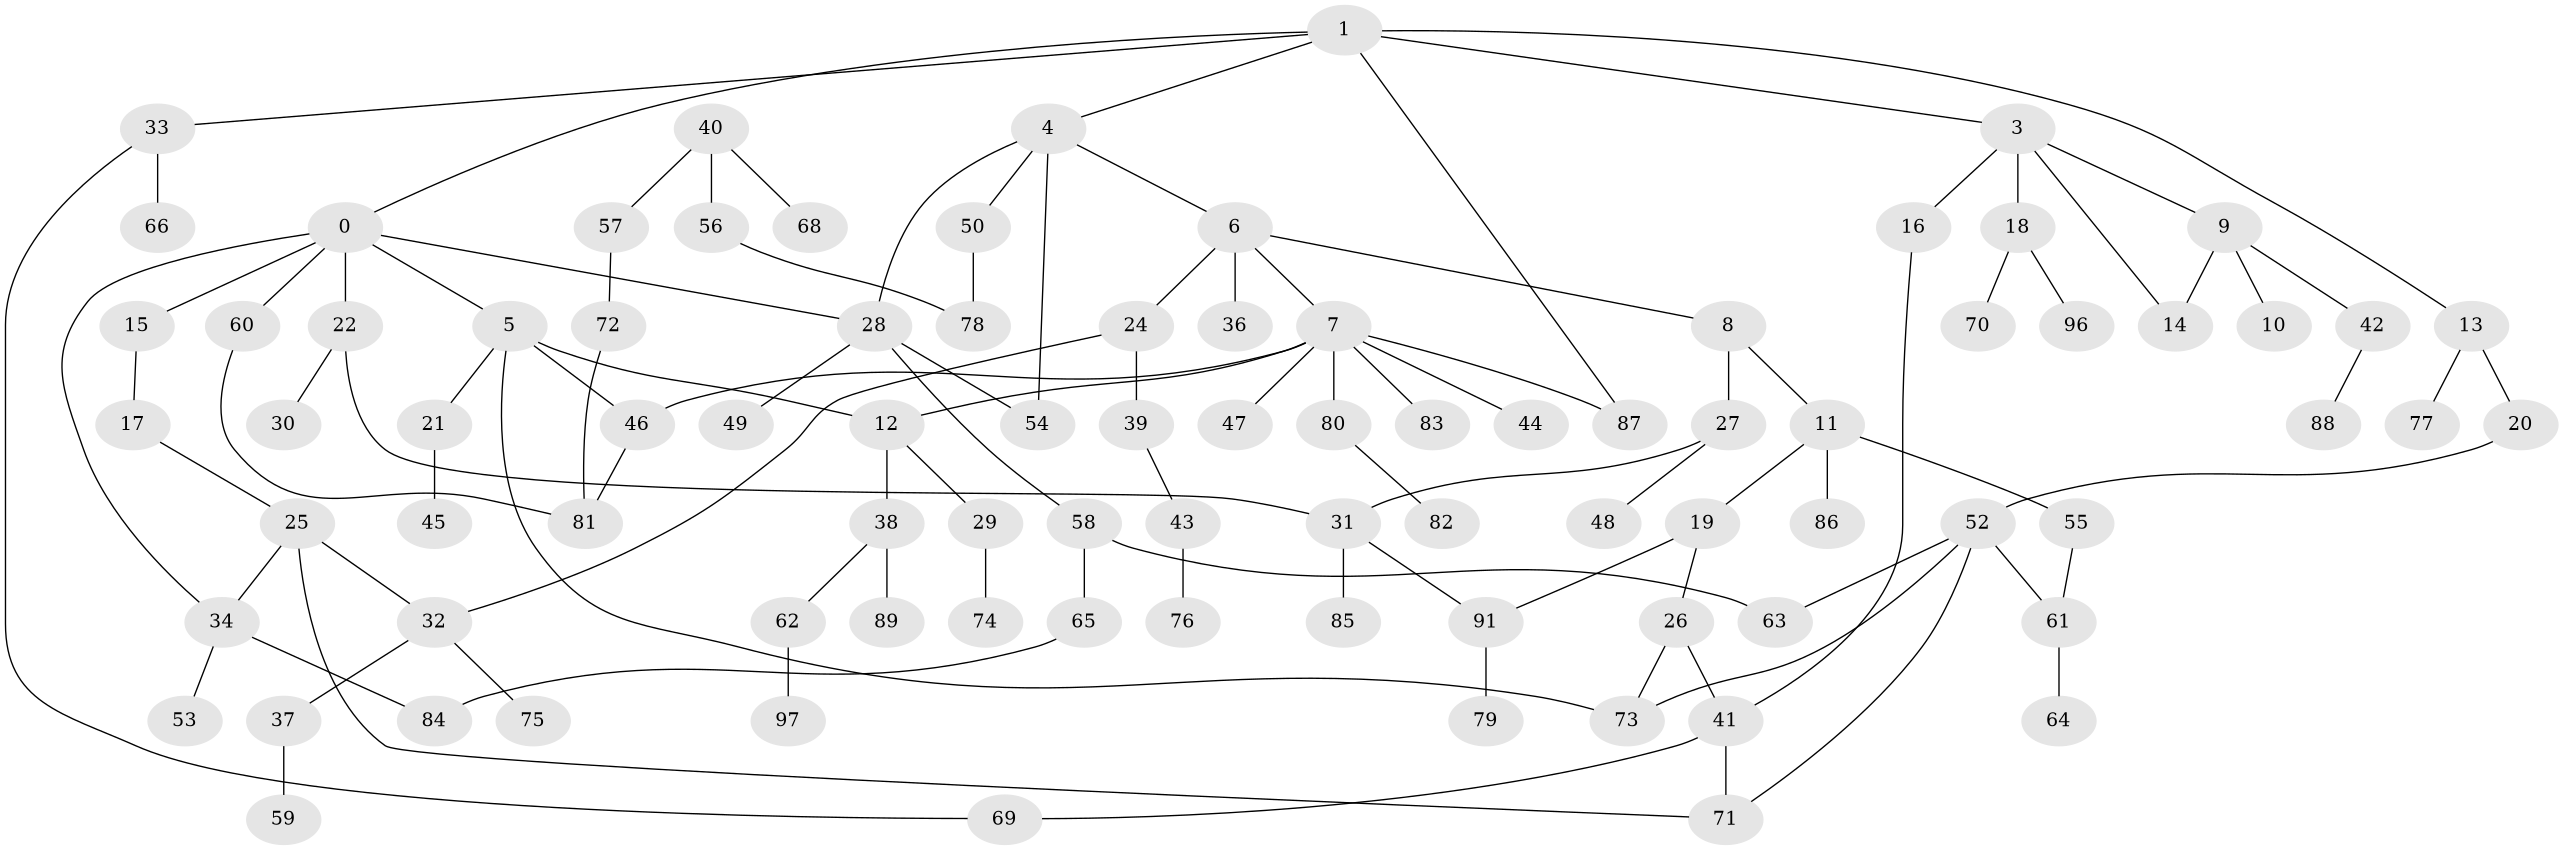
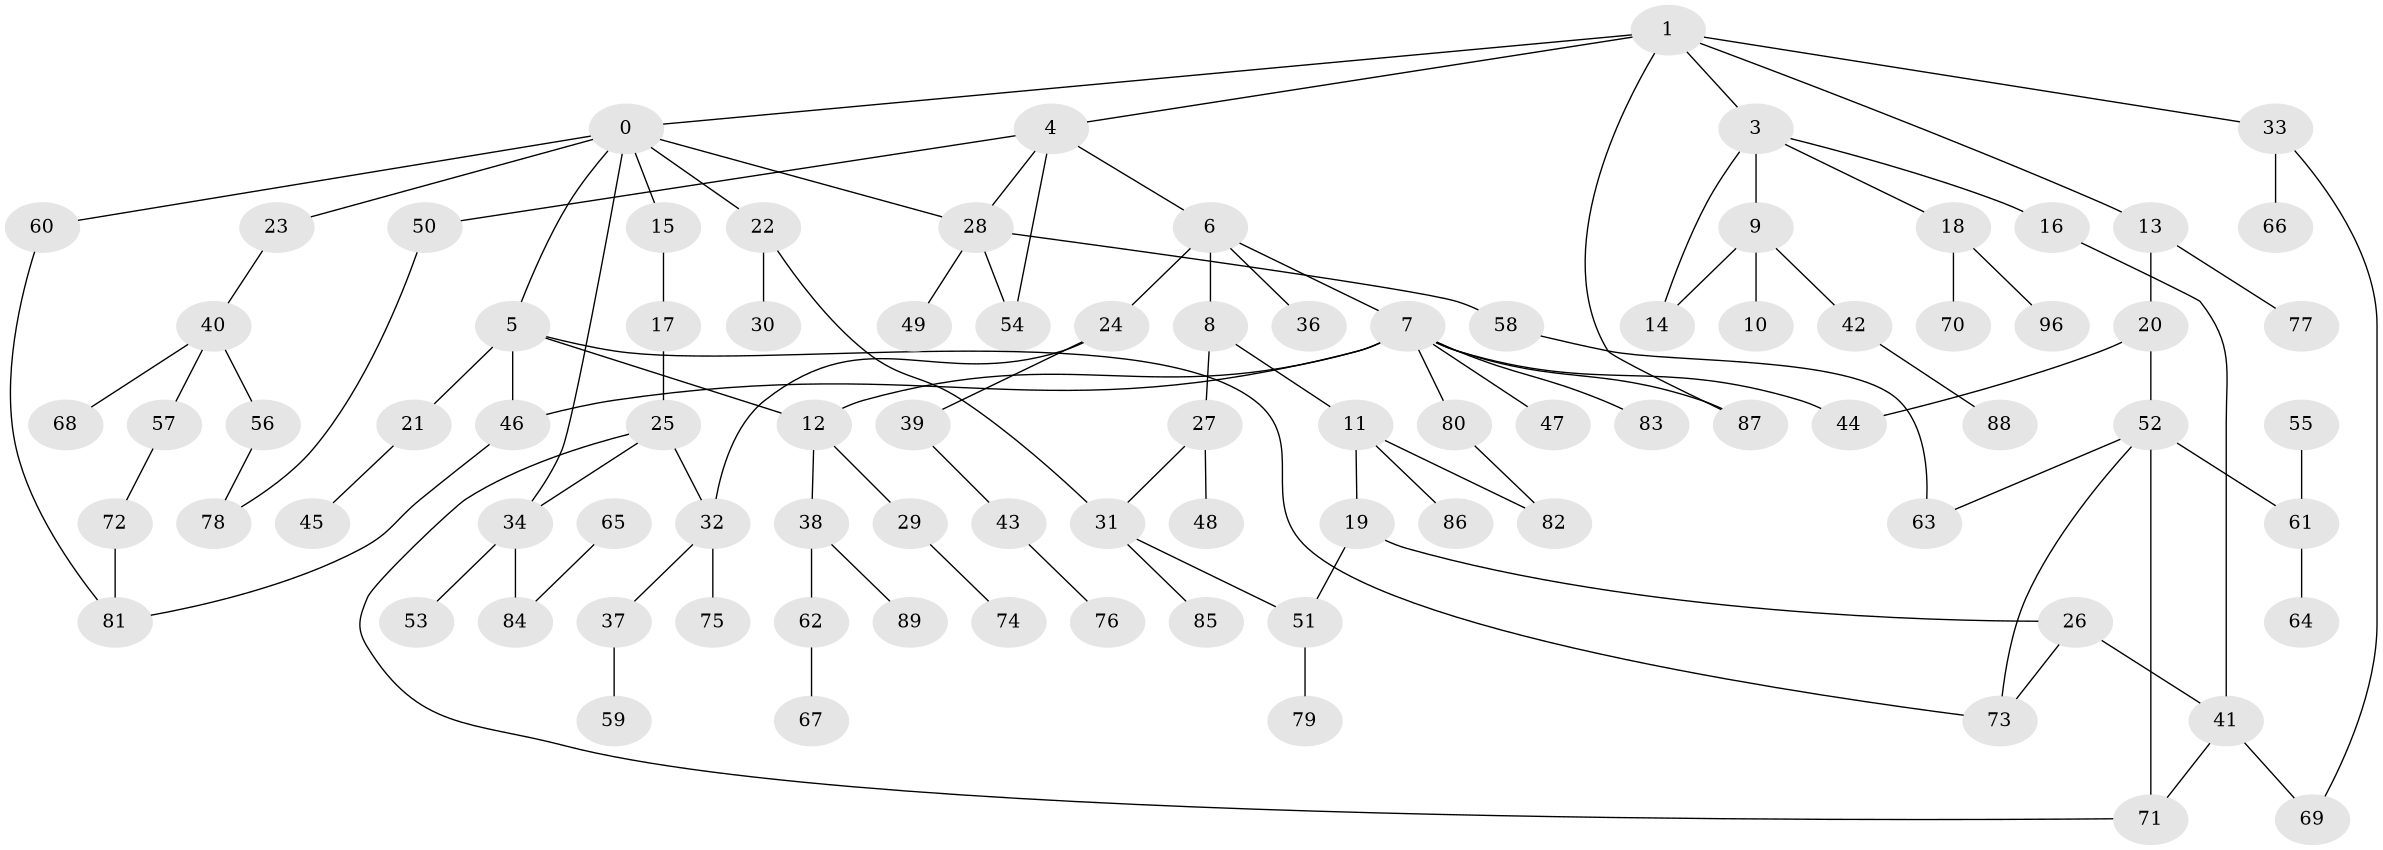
node "23": added
edge "20" -- "44": added
edge "11" -- "55": now "11" -- "82"
edge "58" -- "65": removed
node "91": label "91" -> "51"
node "97": label "97" -> "67"
